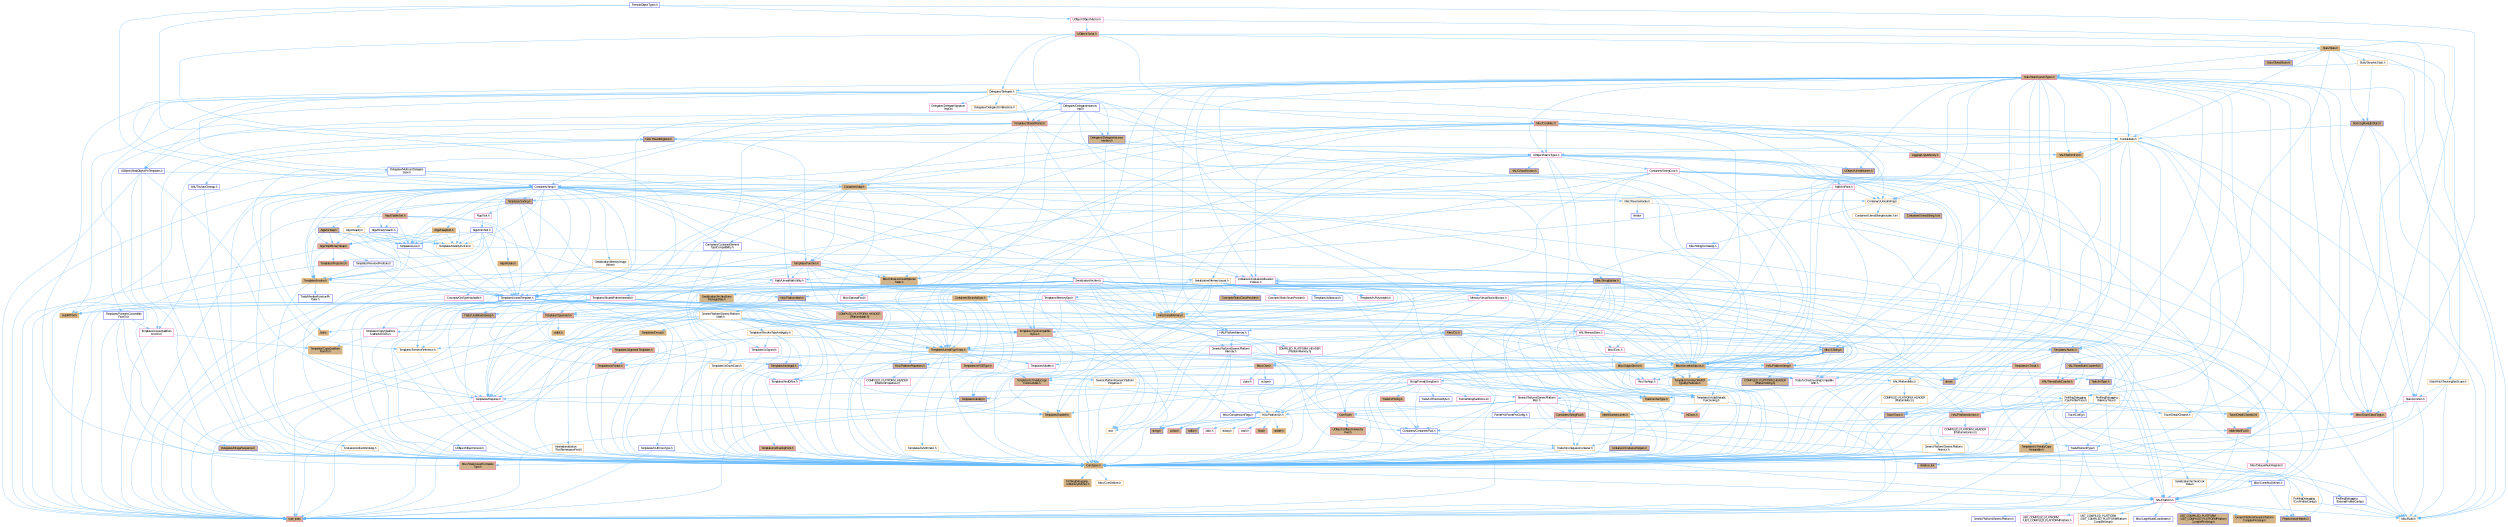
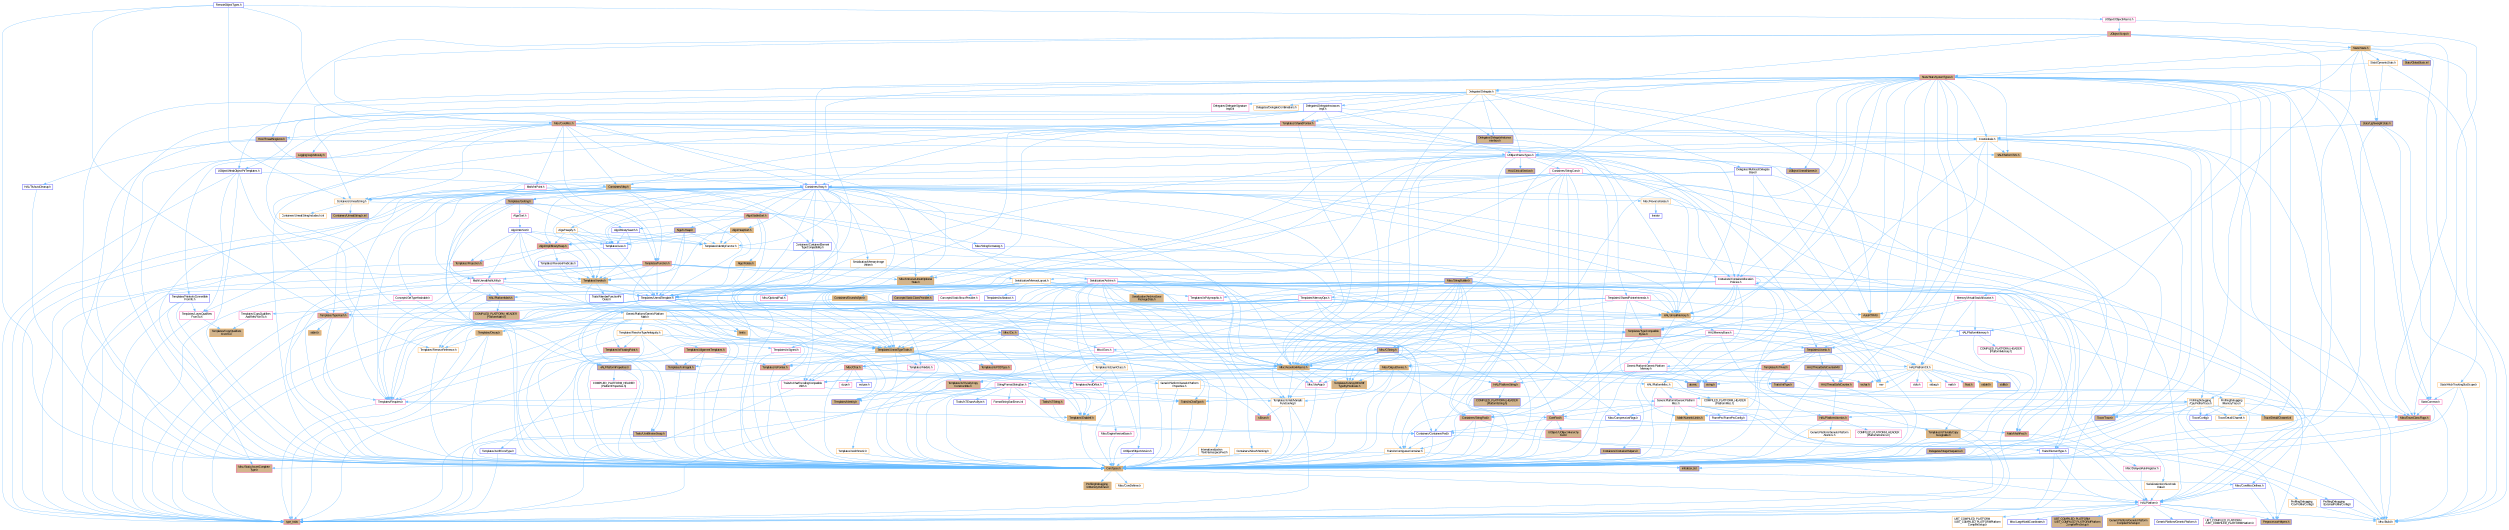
edge "RemoteObjectTypes.h" -> "Containers/UnrealString.h": added
edge "GenericPlatform/GenericPlatform Math.h" -> "Templates/CopyQualifiers AndRefsFromTo.h": now "GenericPlatform/GenericPlatform Math.h" -> "Templates/IsFloatingPoint.h"
edge "GenericPlatform/GenericPlatform Misc.h" -> "HAL/PlatformCrt.h": reversed
node "Misc/EngineVersionBase.h": added
